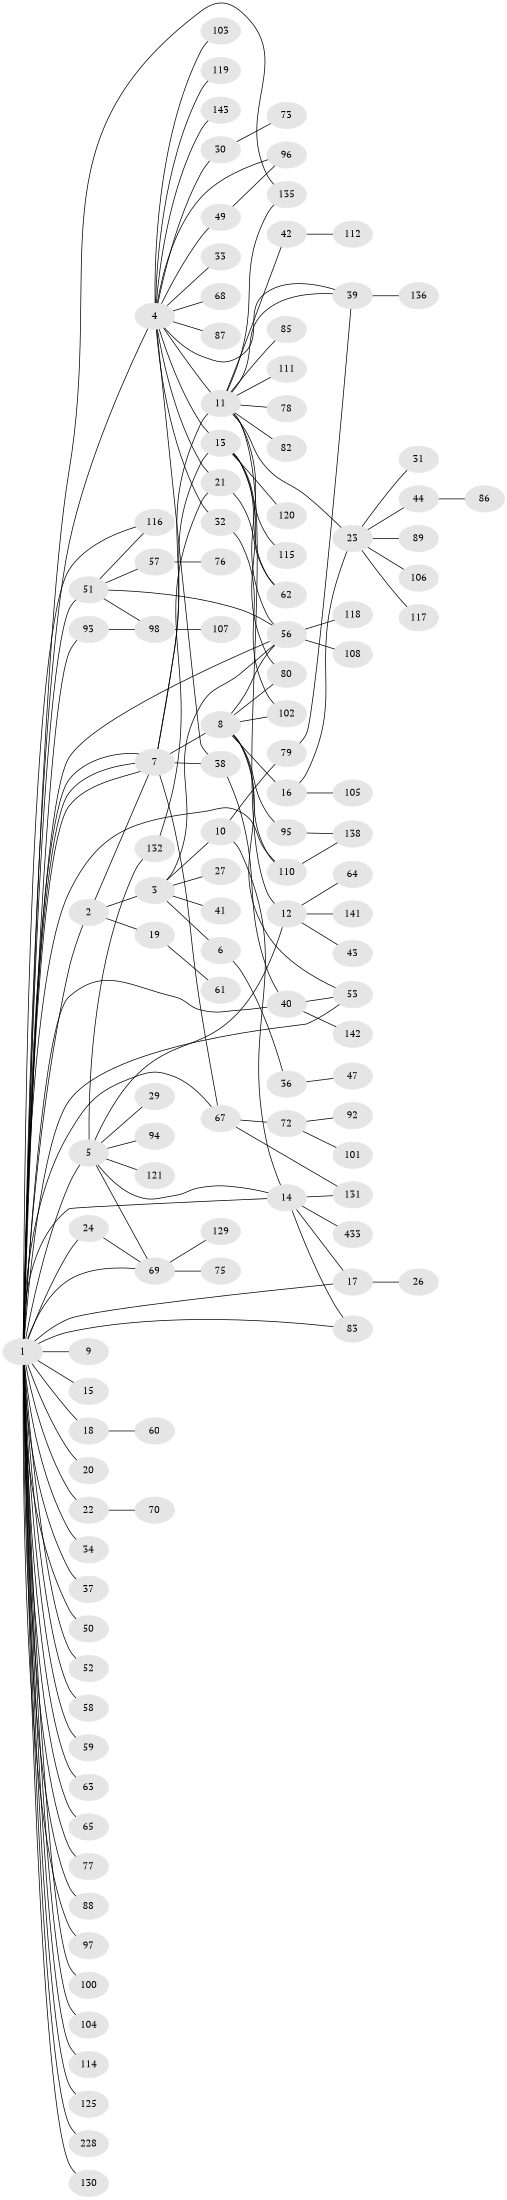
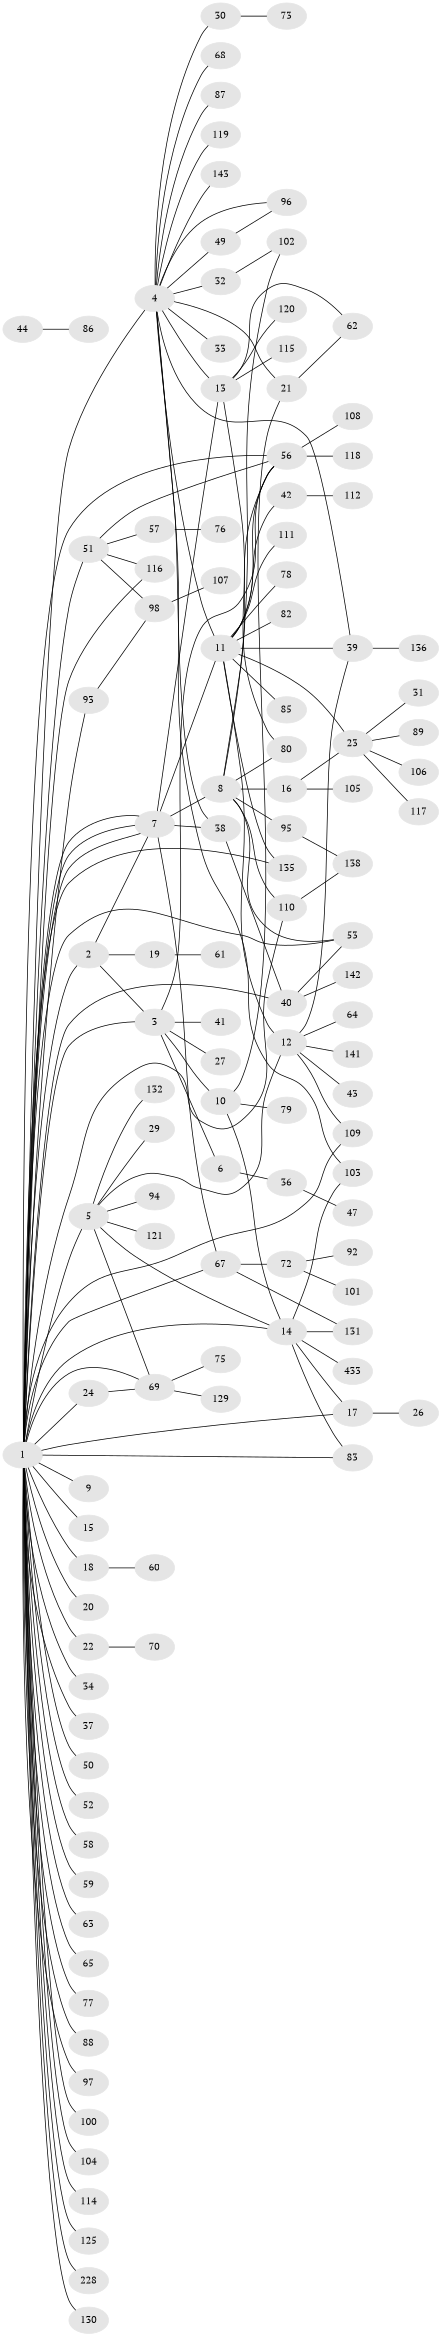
edge "44" -- "23": removed
edge "39" -- "79": now "39" -- "12"
edge "21" -- "132": now "21" -- "10"
node "109": added
edge "3" -- "1": added
edge "103" -- "14": added
